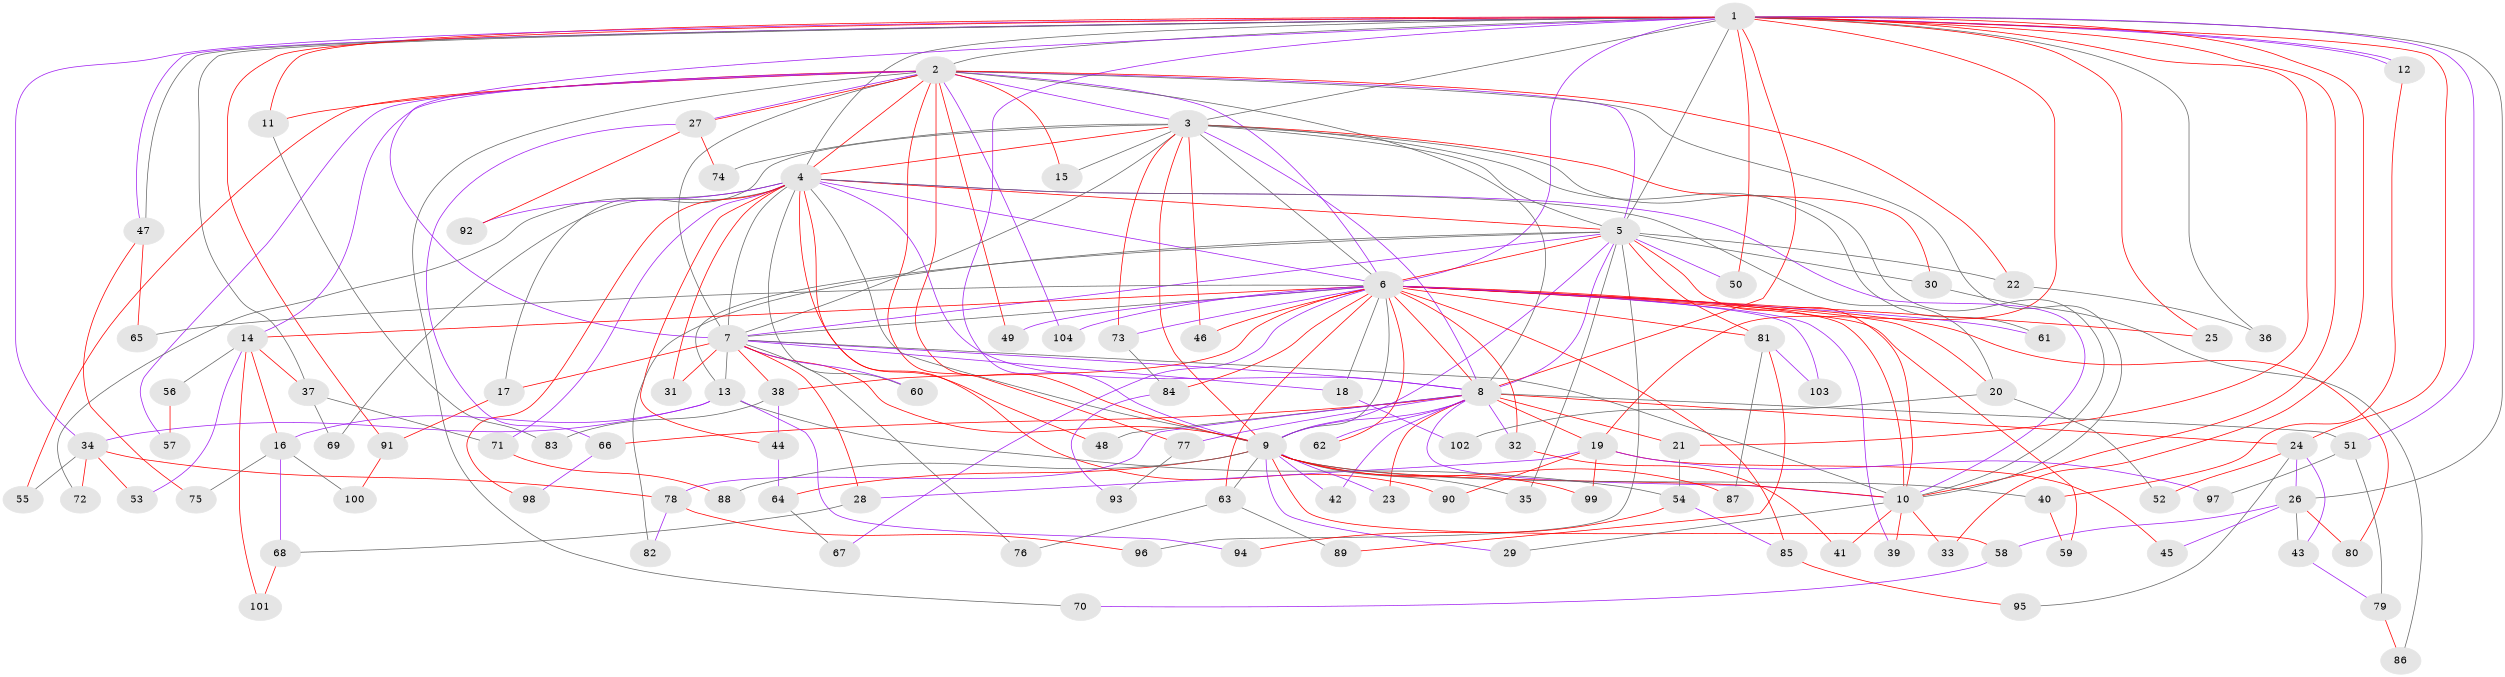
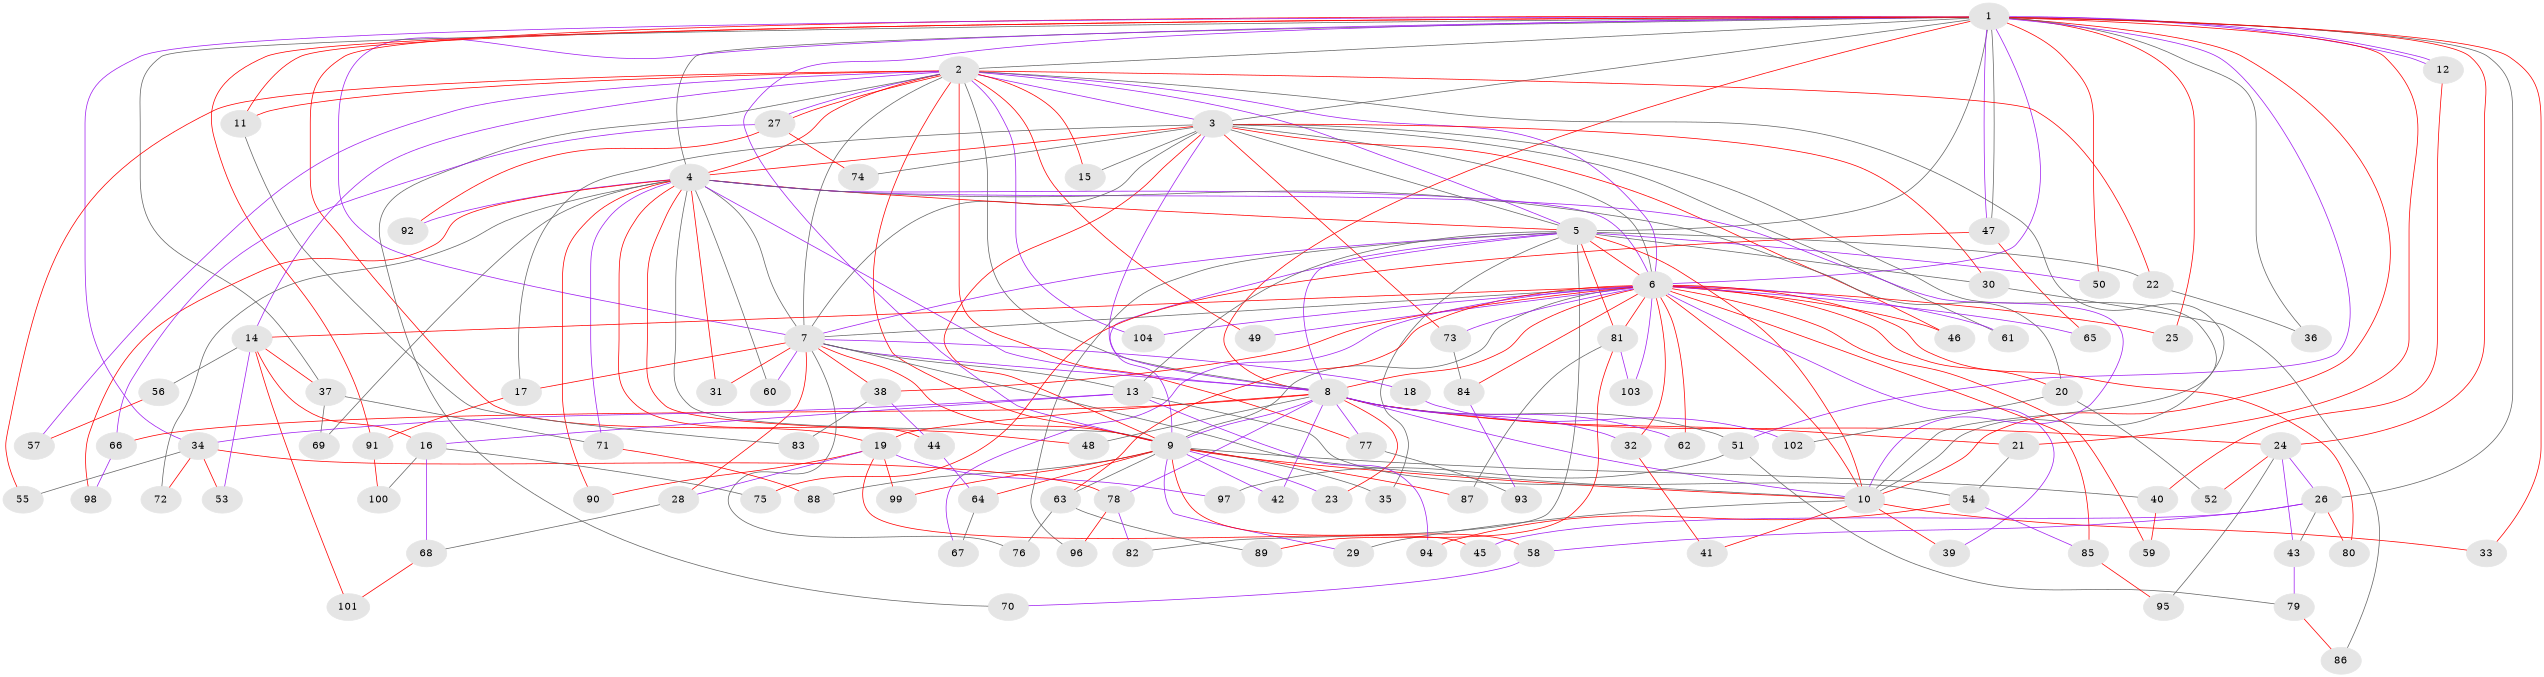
edge "6" -- "65": color gray40 -> purple
edge "6" -- "18": removed
